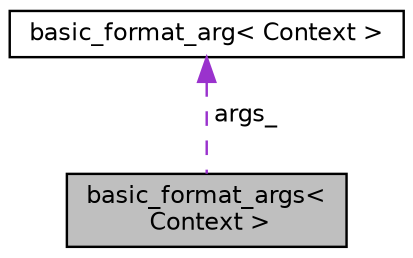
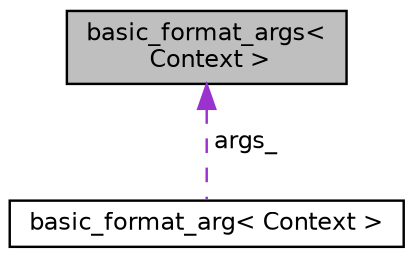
edge "basic_format_args< Context >" -> "basic_format_arg< Context >": reversed
